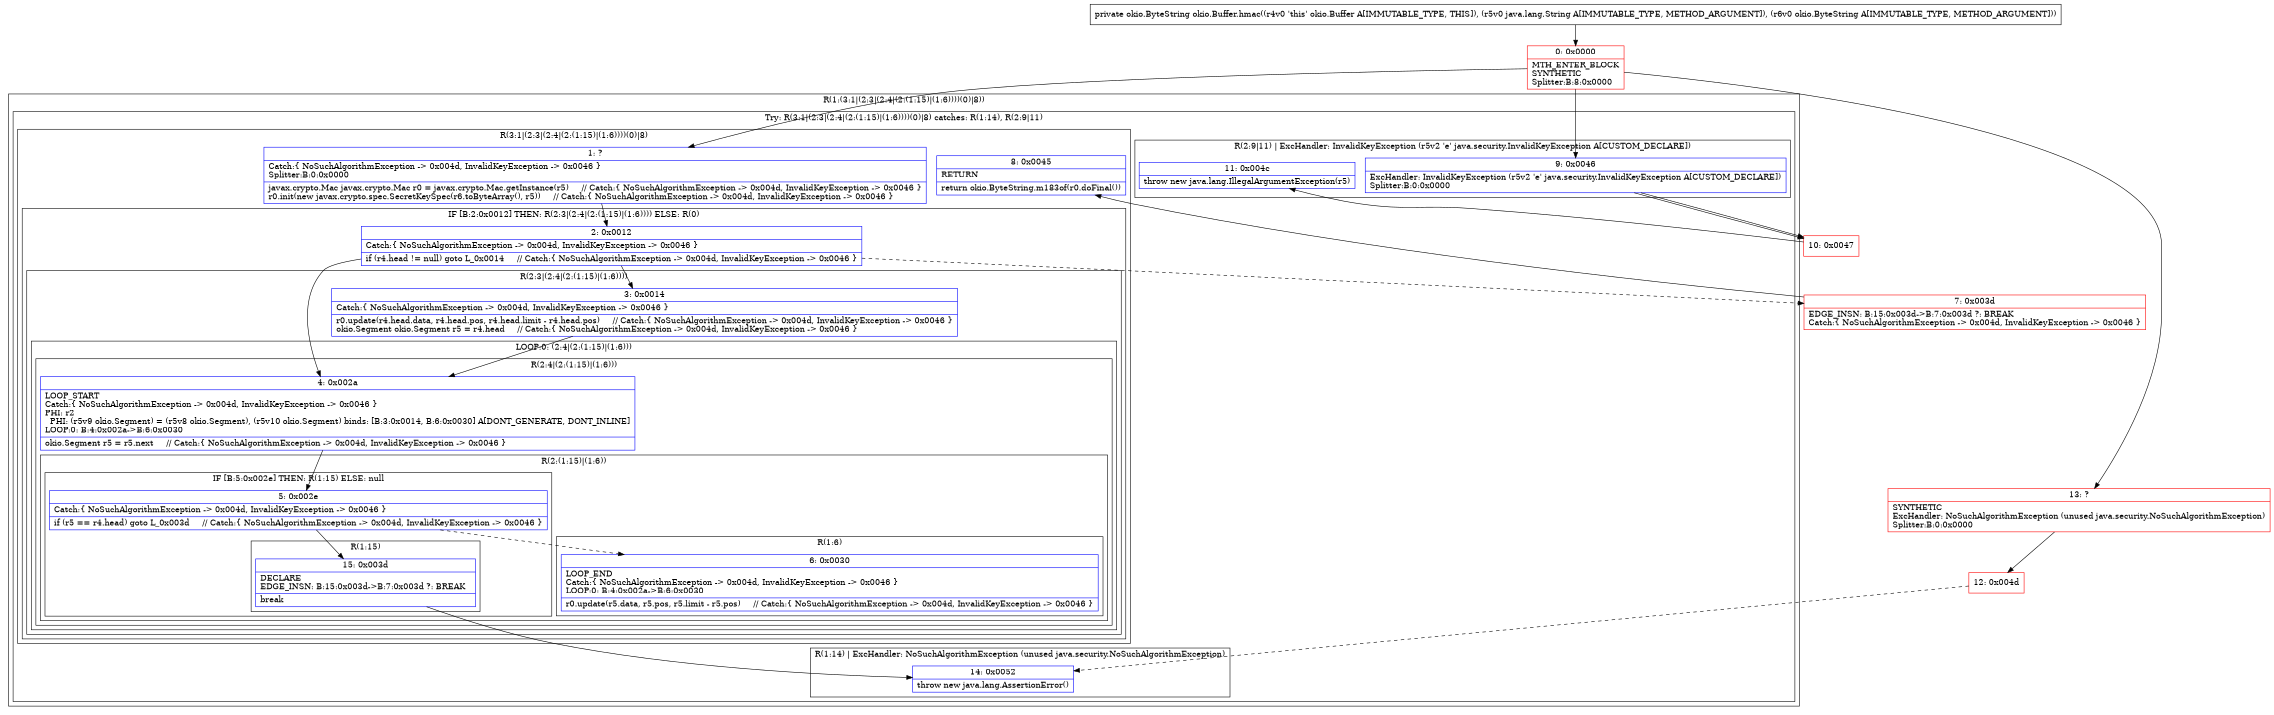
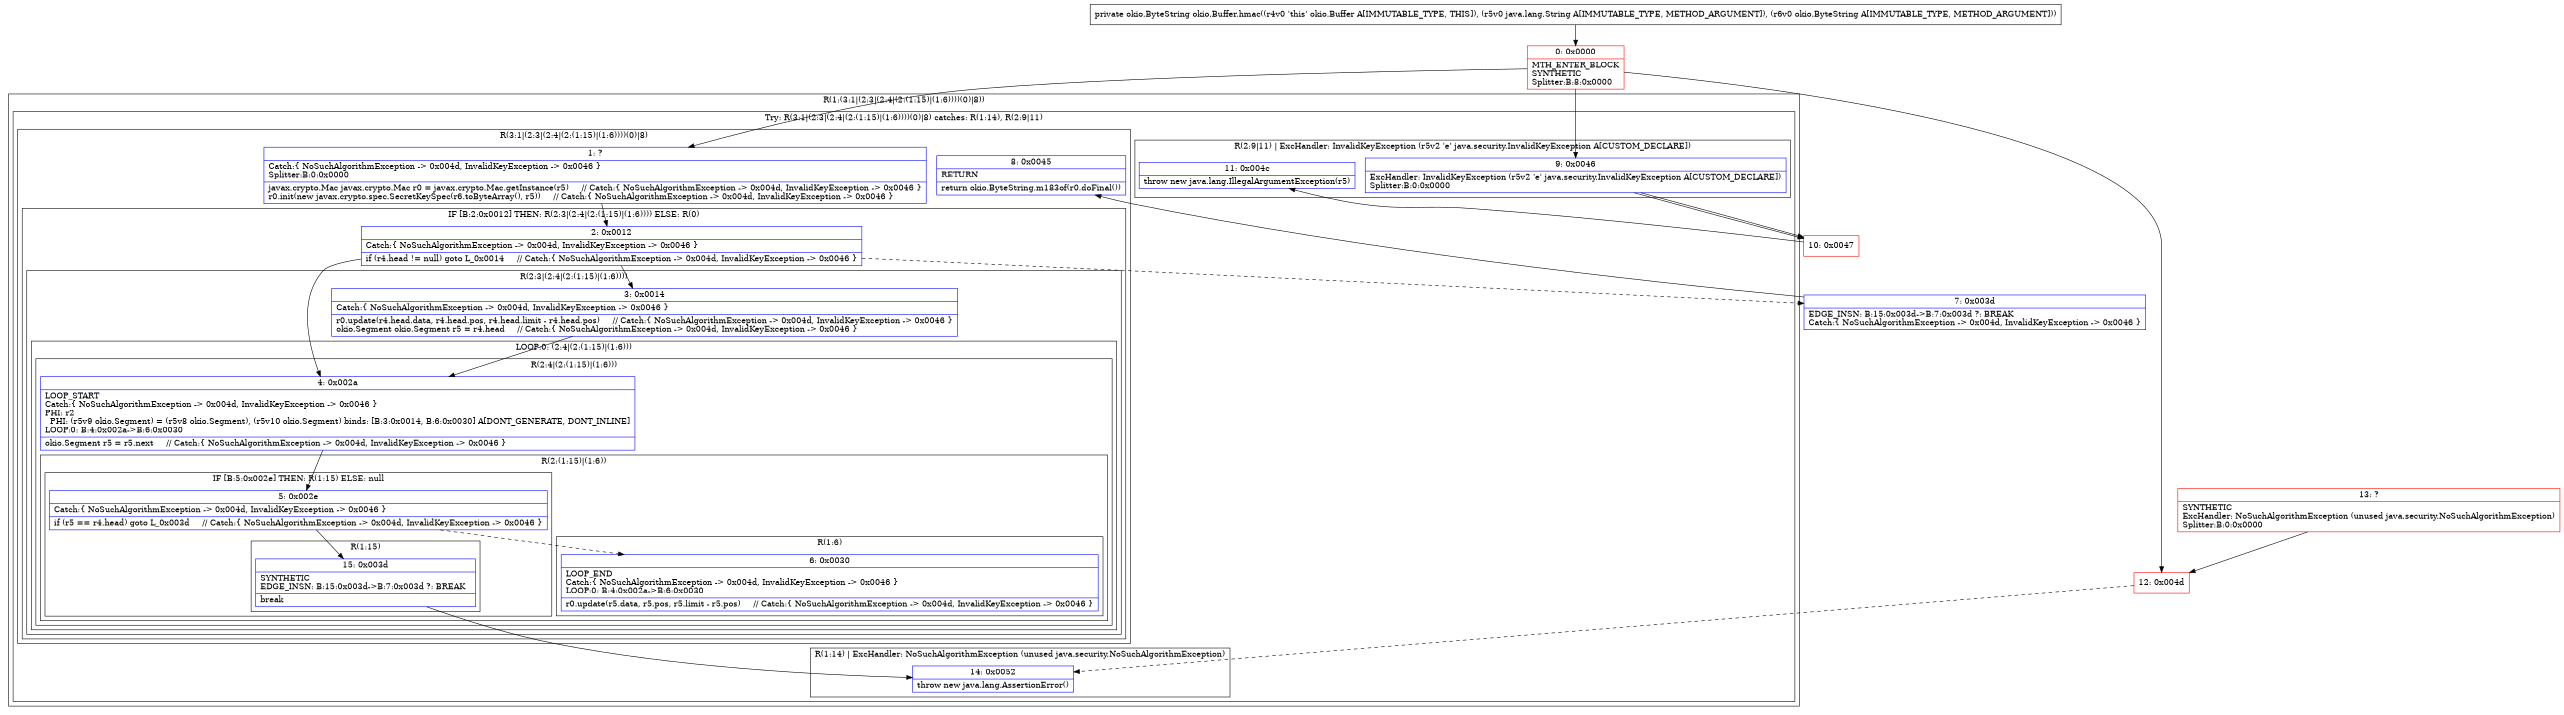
edge "0: 0x0000" -> "13: ?": now "0: 0x0000" -> "12: 0x004d"
node "7: 0x003d": color red -> blue
node "15: 0x003d": text "DECLARE" -> "SYNTHETIC"
